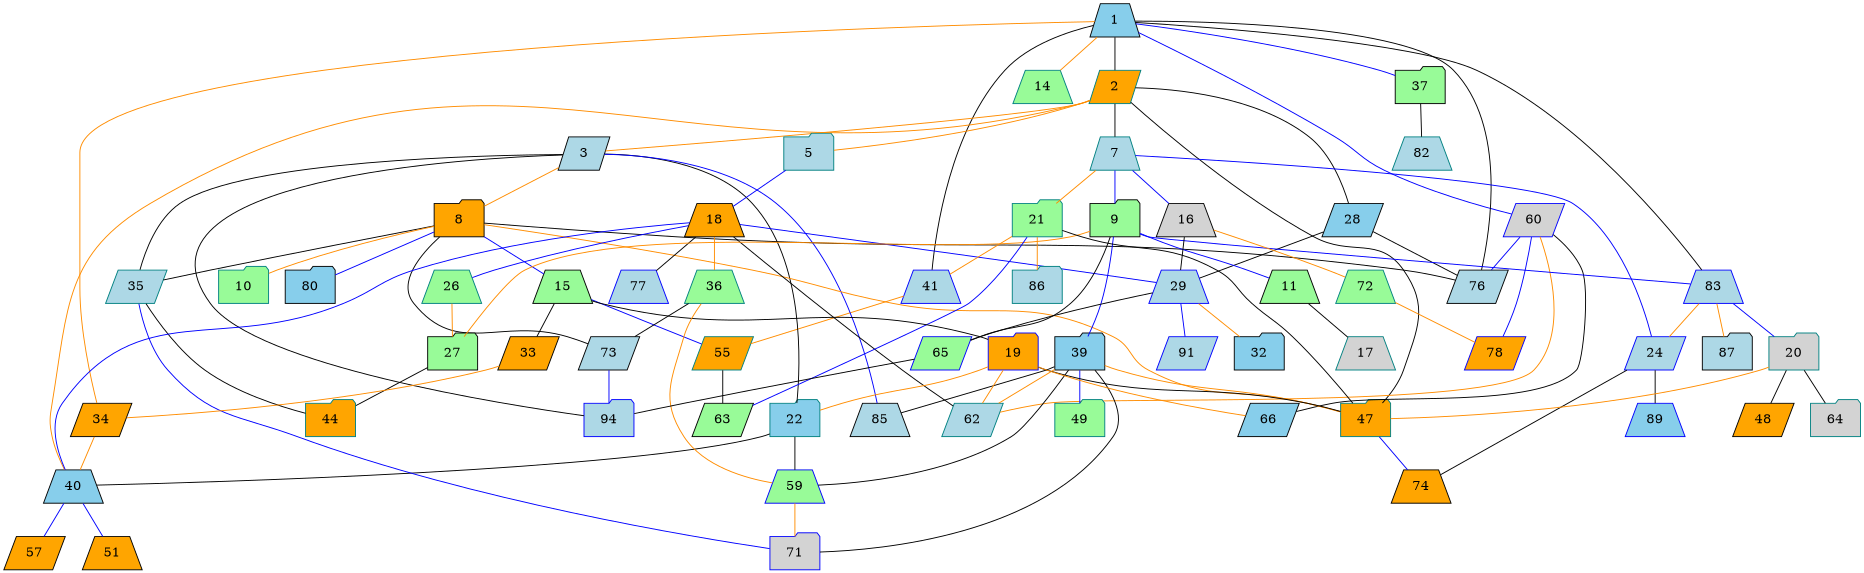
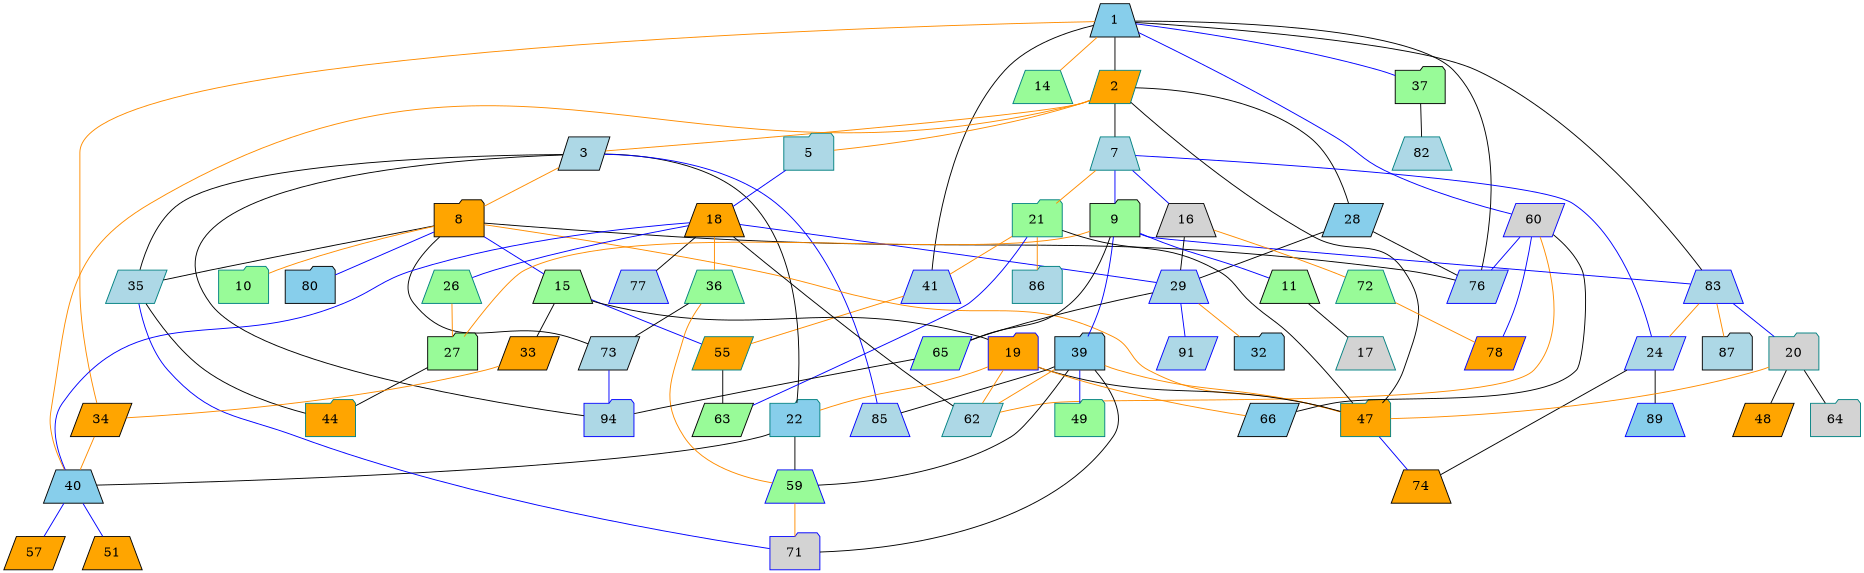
node "76": color black -> blue
node "85": color black -> blue
